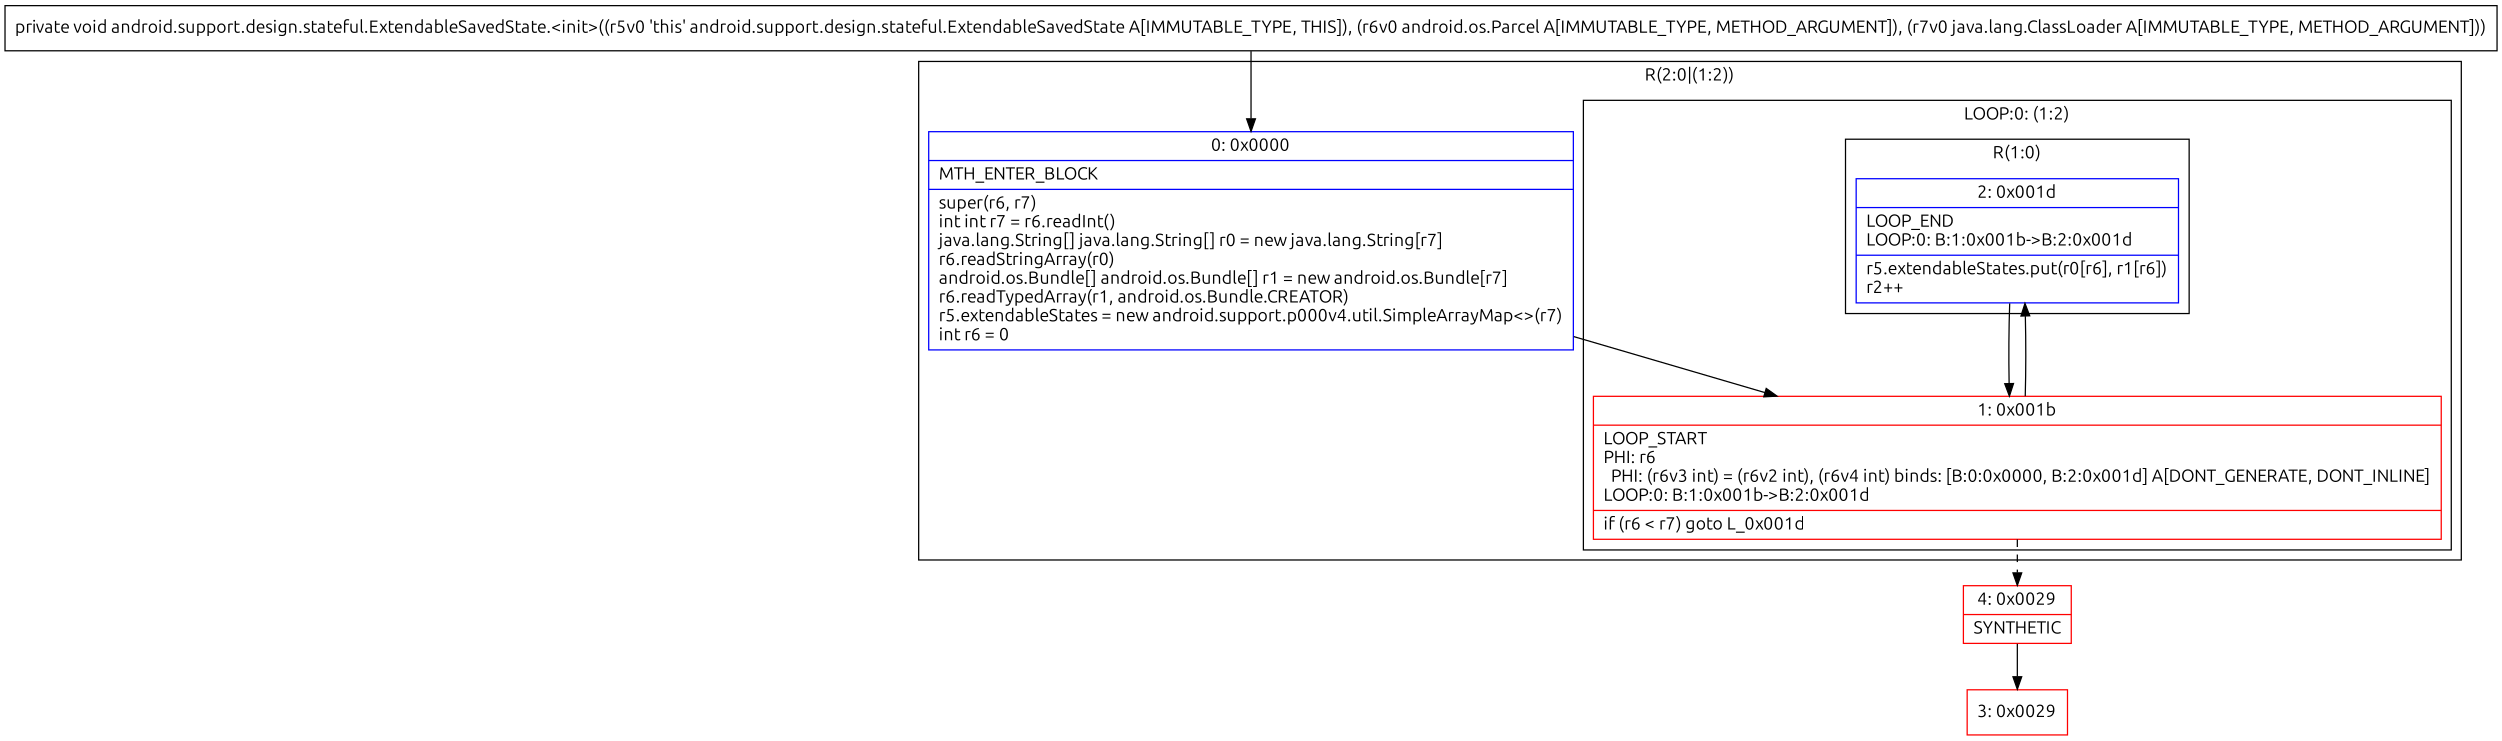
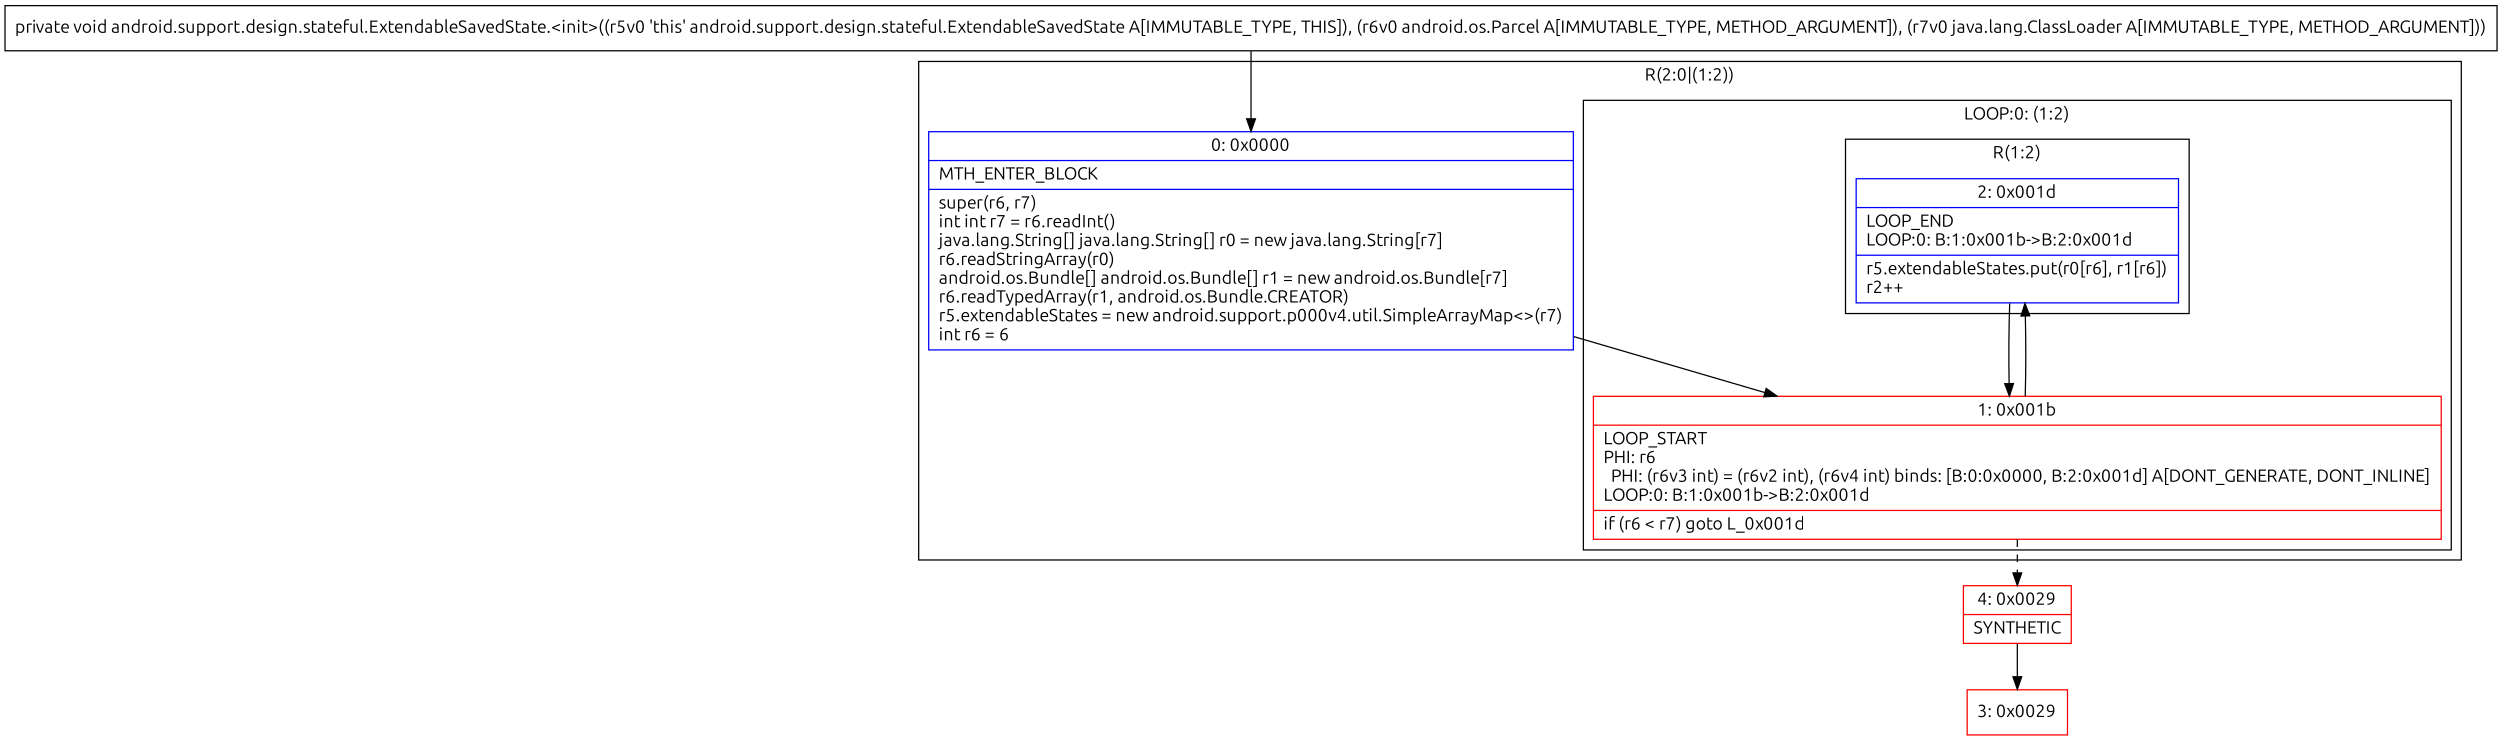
cluster "R(1:0)": label "R(1:0)" -> "R(1:2)"
node "0: 0x0000": text "int r6 = 0" -> "int r6 = 6"
